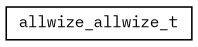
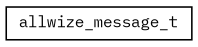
node "allwize_allwize_t": label "allwize_allwize_t" -> "allwize_message_t"
